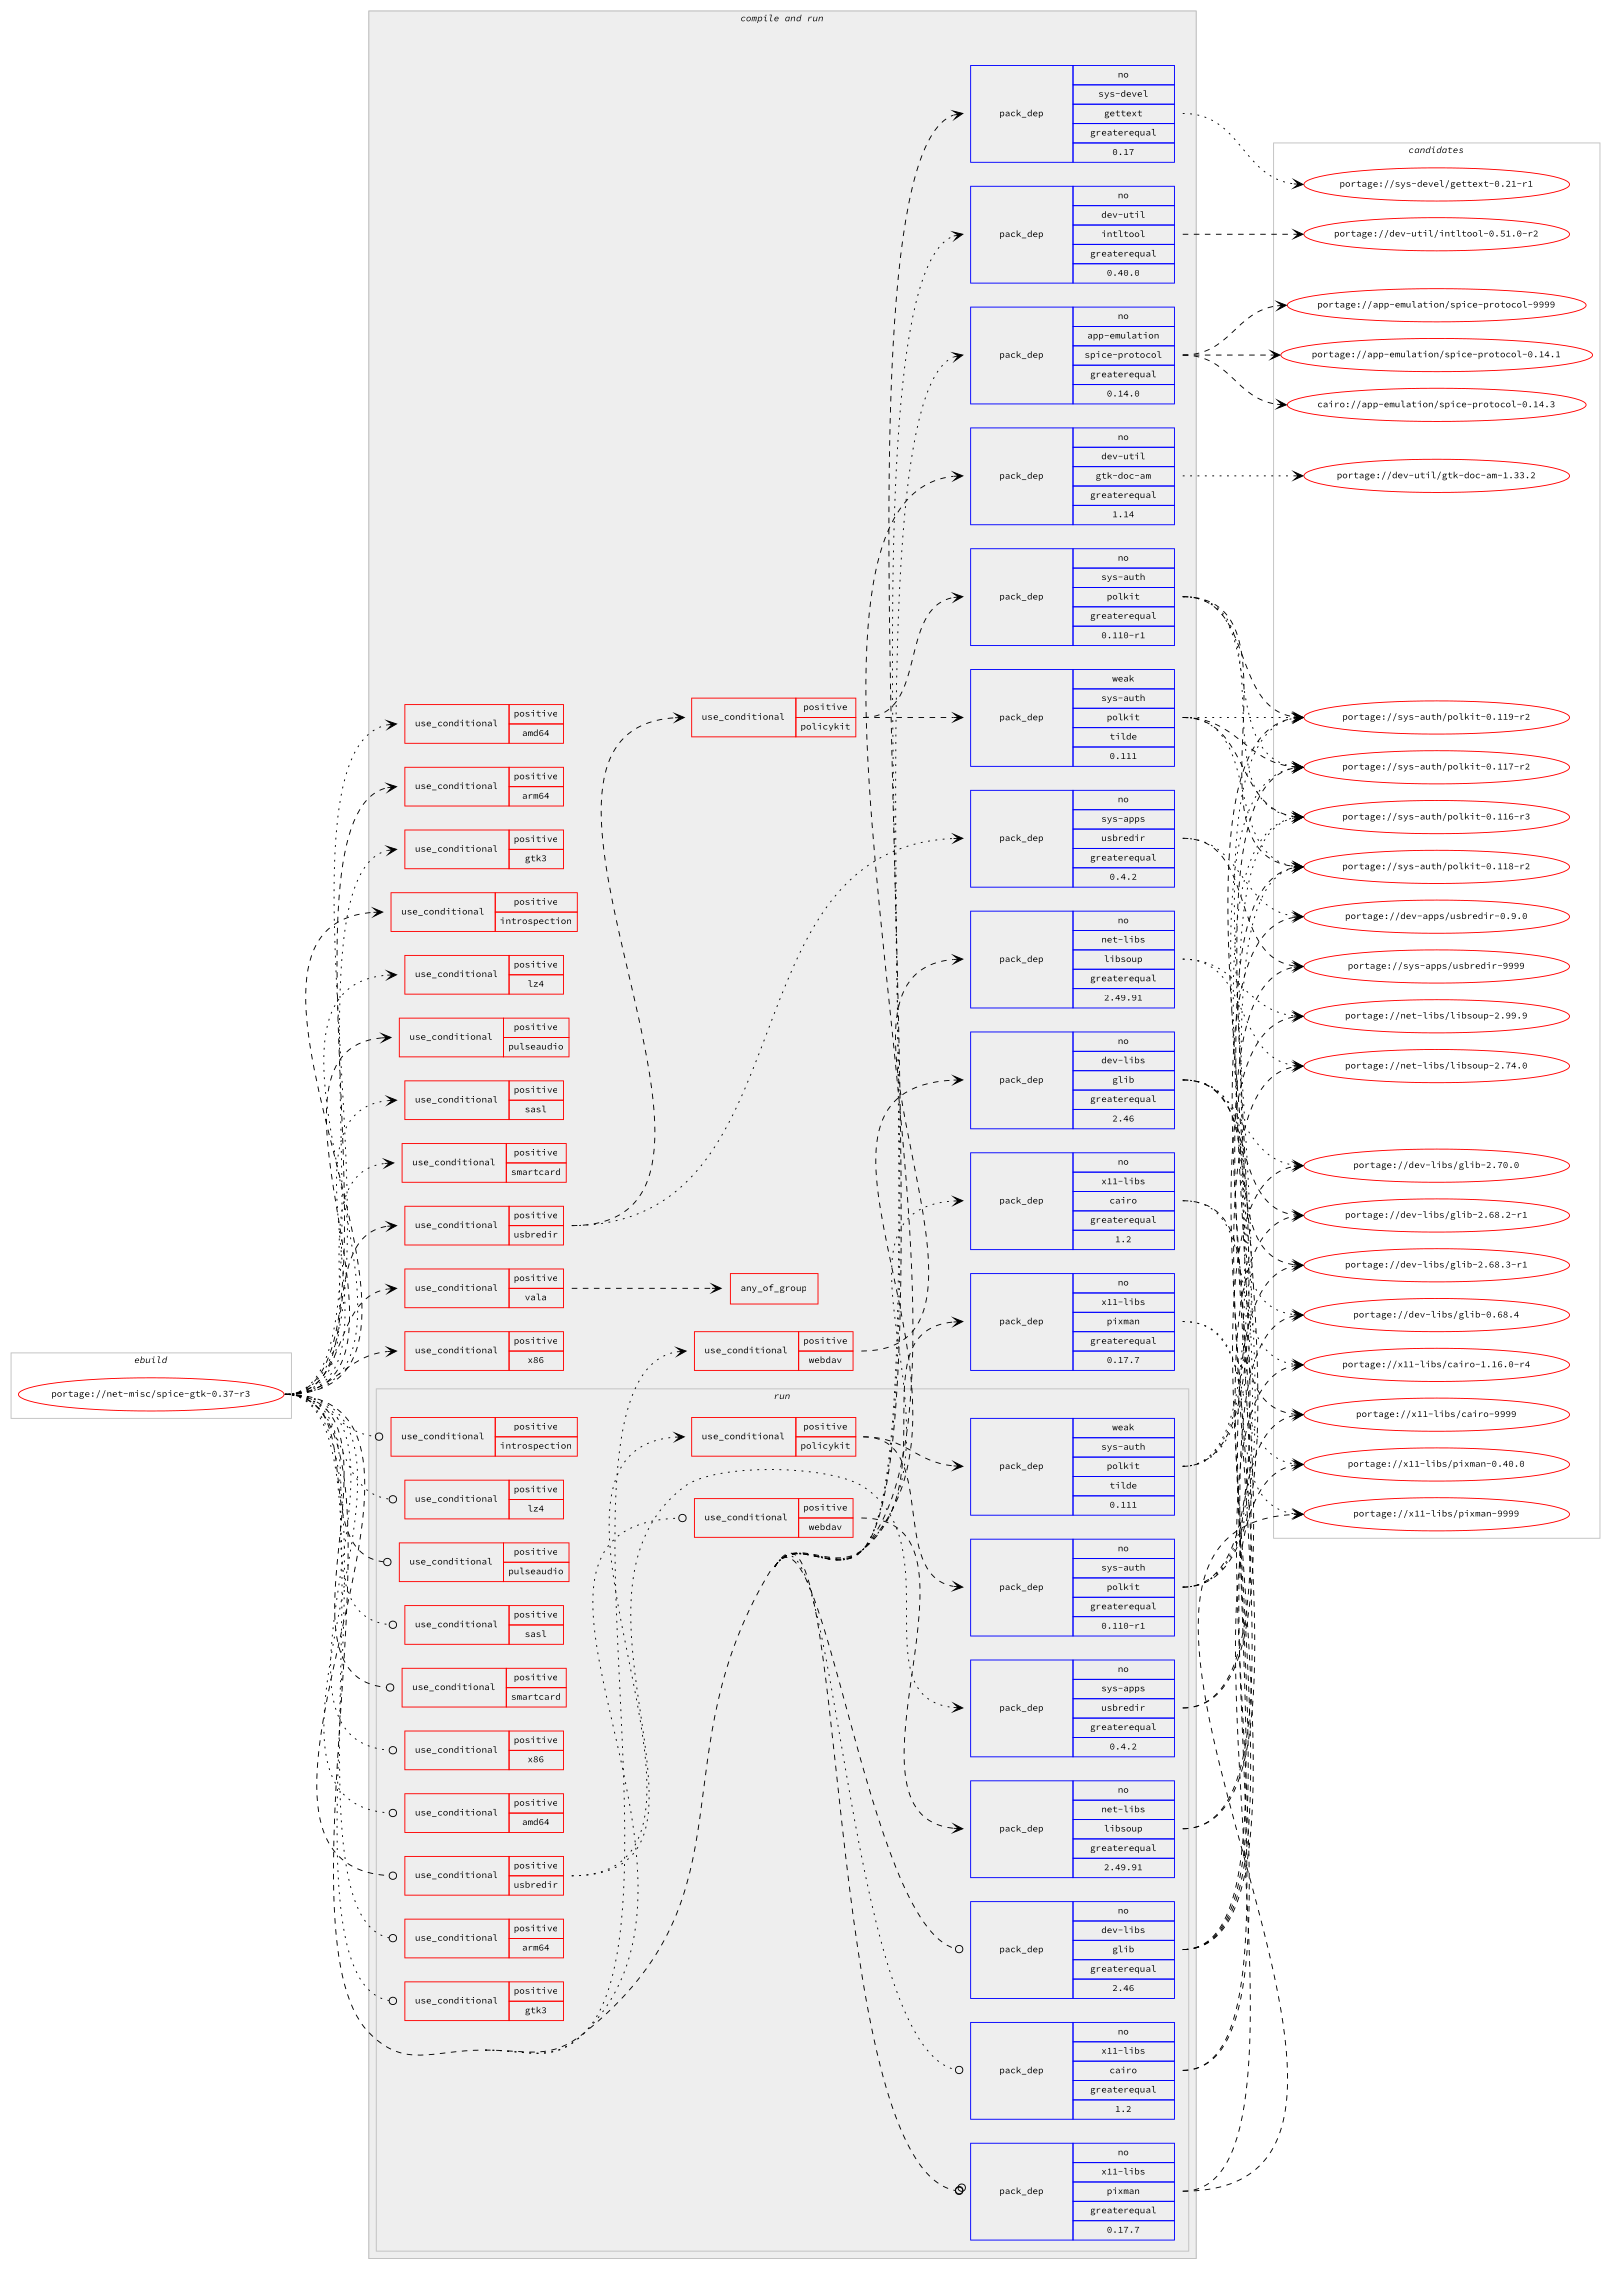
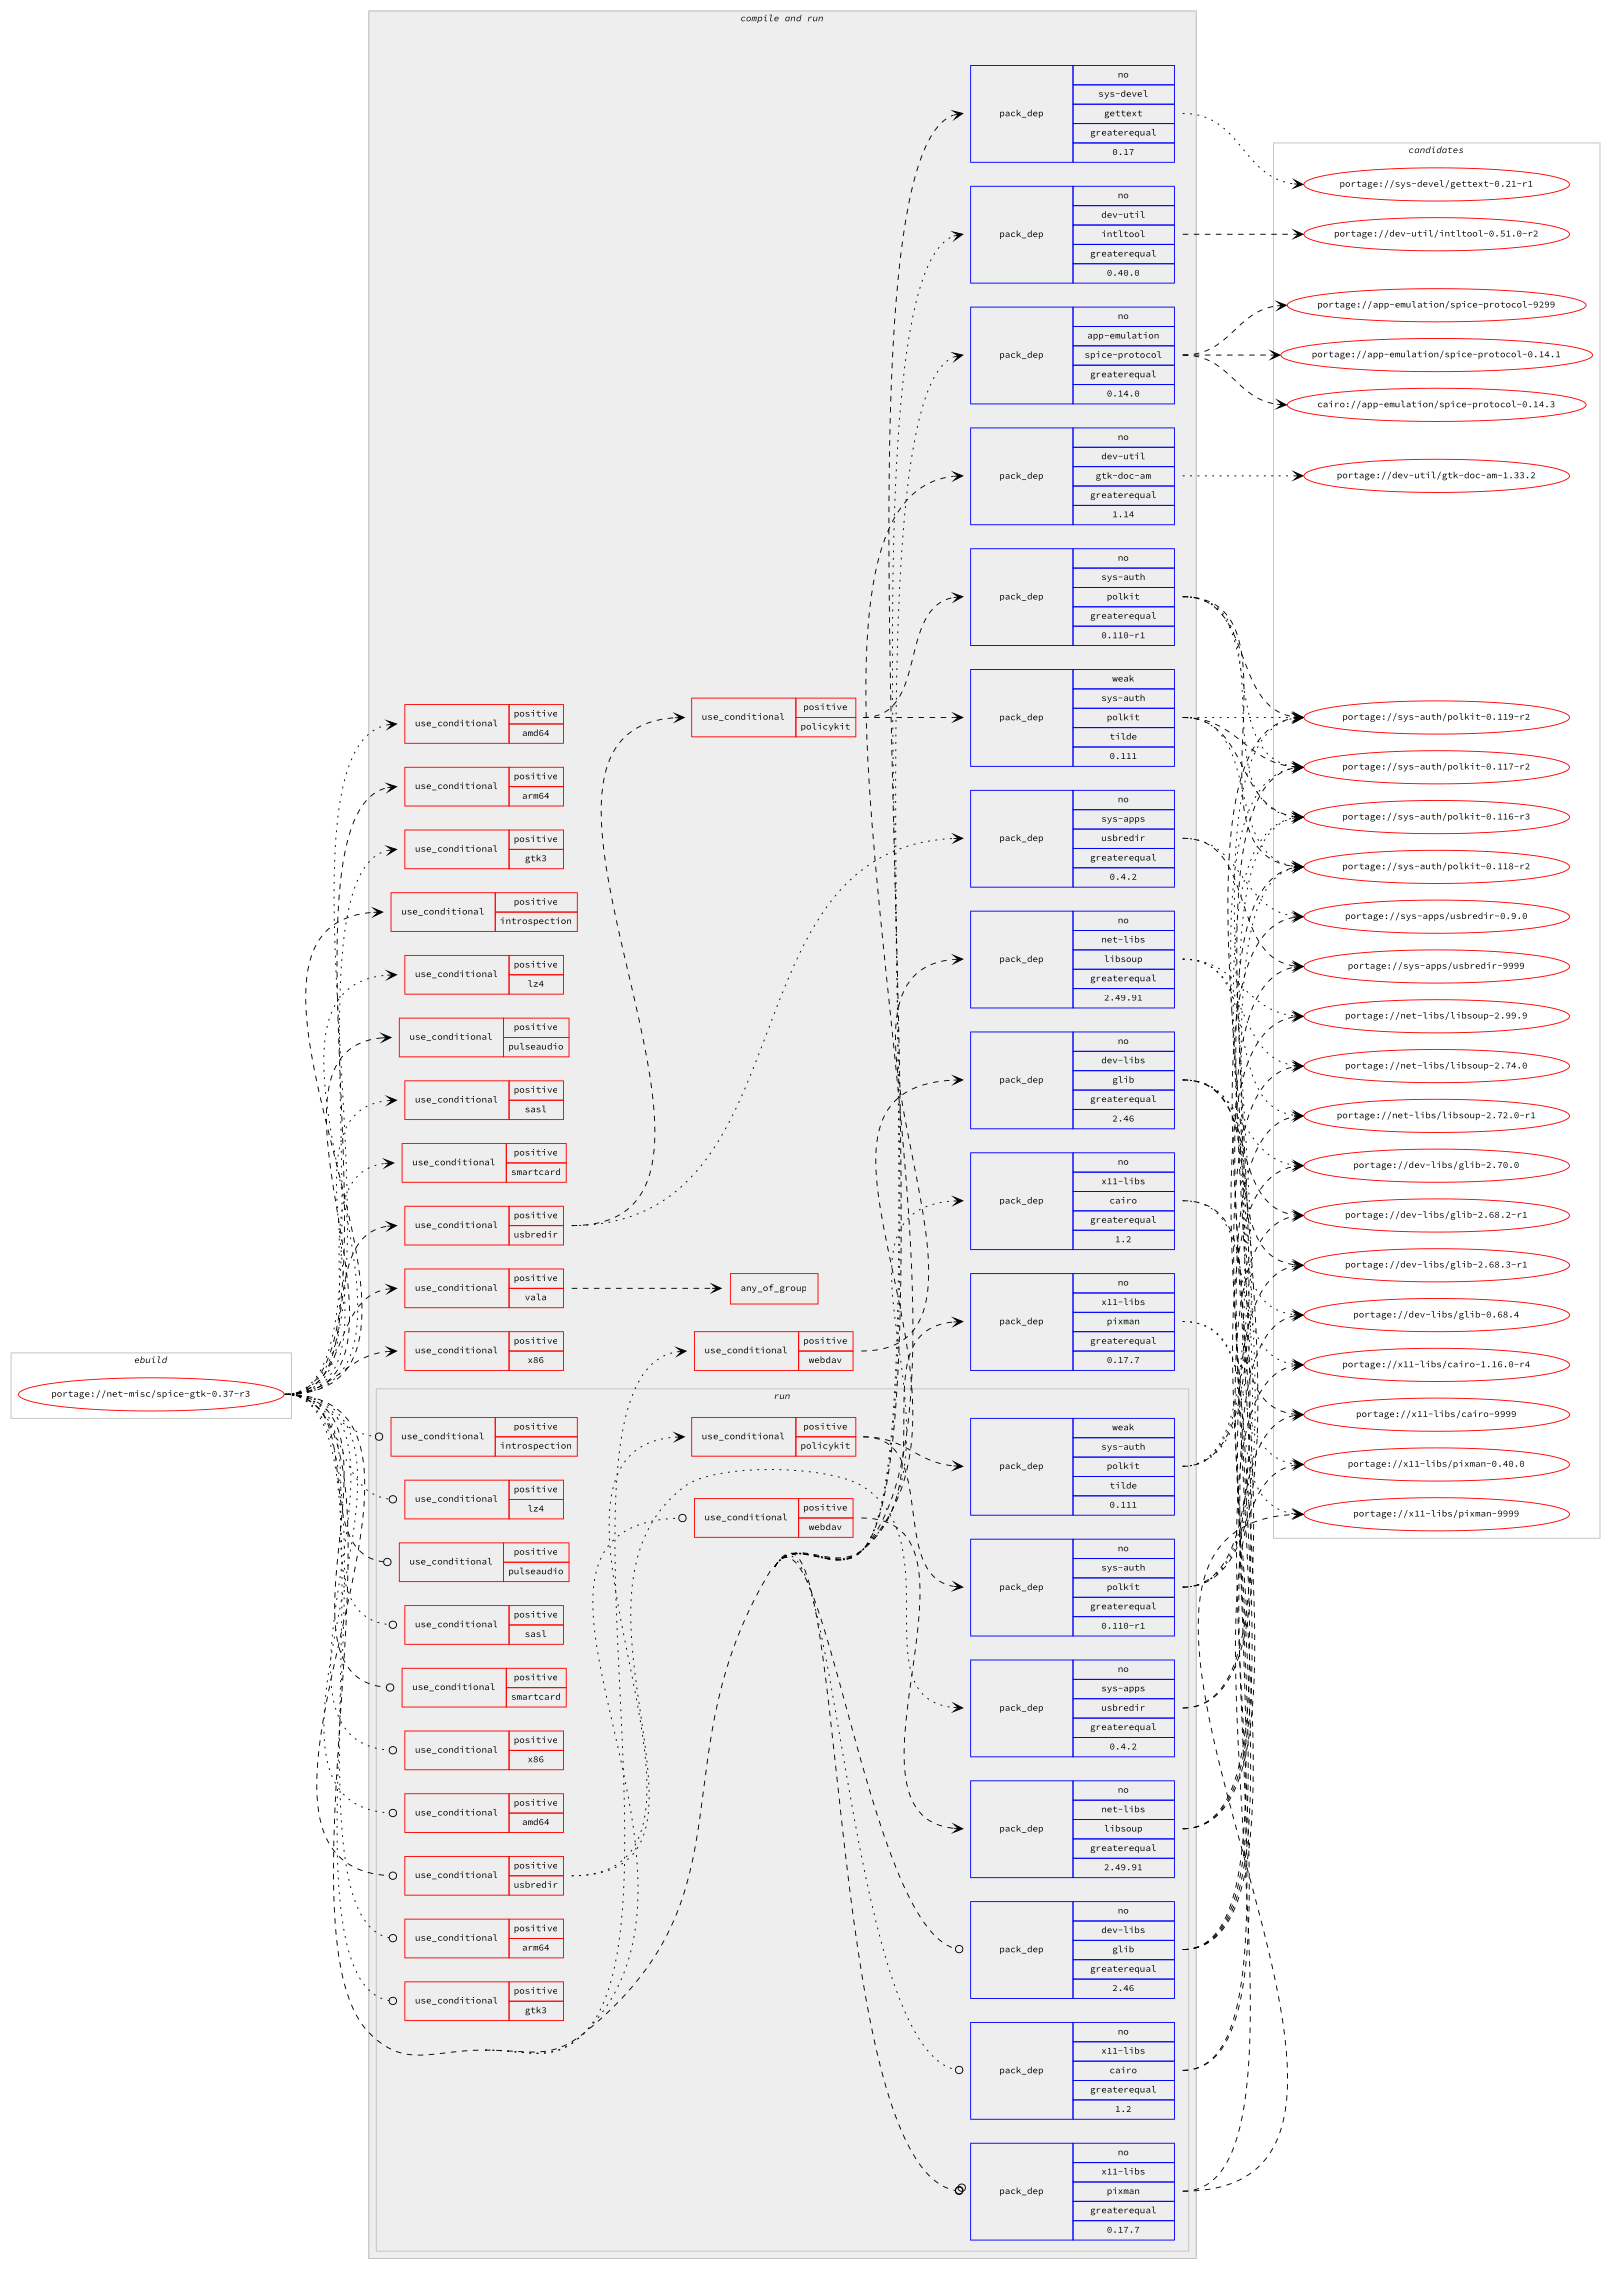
node "portage://app-emulation/spice-protocol-9999": label "portage://app-emulation/spice-protocol-9999" -> "portage://app-emulation/spice-protocol-9299"
node "portage://dev-apps/usbredir-0.9.0": label "portage://dev-apps/usbredir-0.9.0" -> "portage://sys-apps/usbredir-0.9.0"
node "portage://net-libs/libsoup-2.72.0-r1": added
